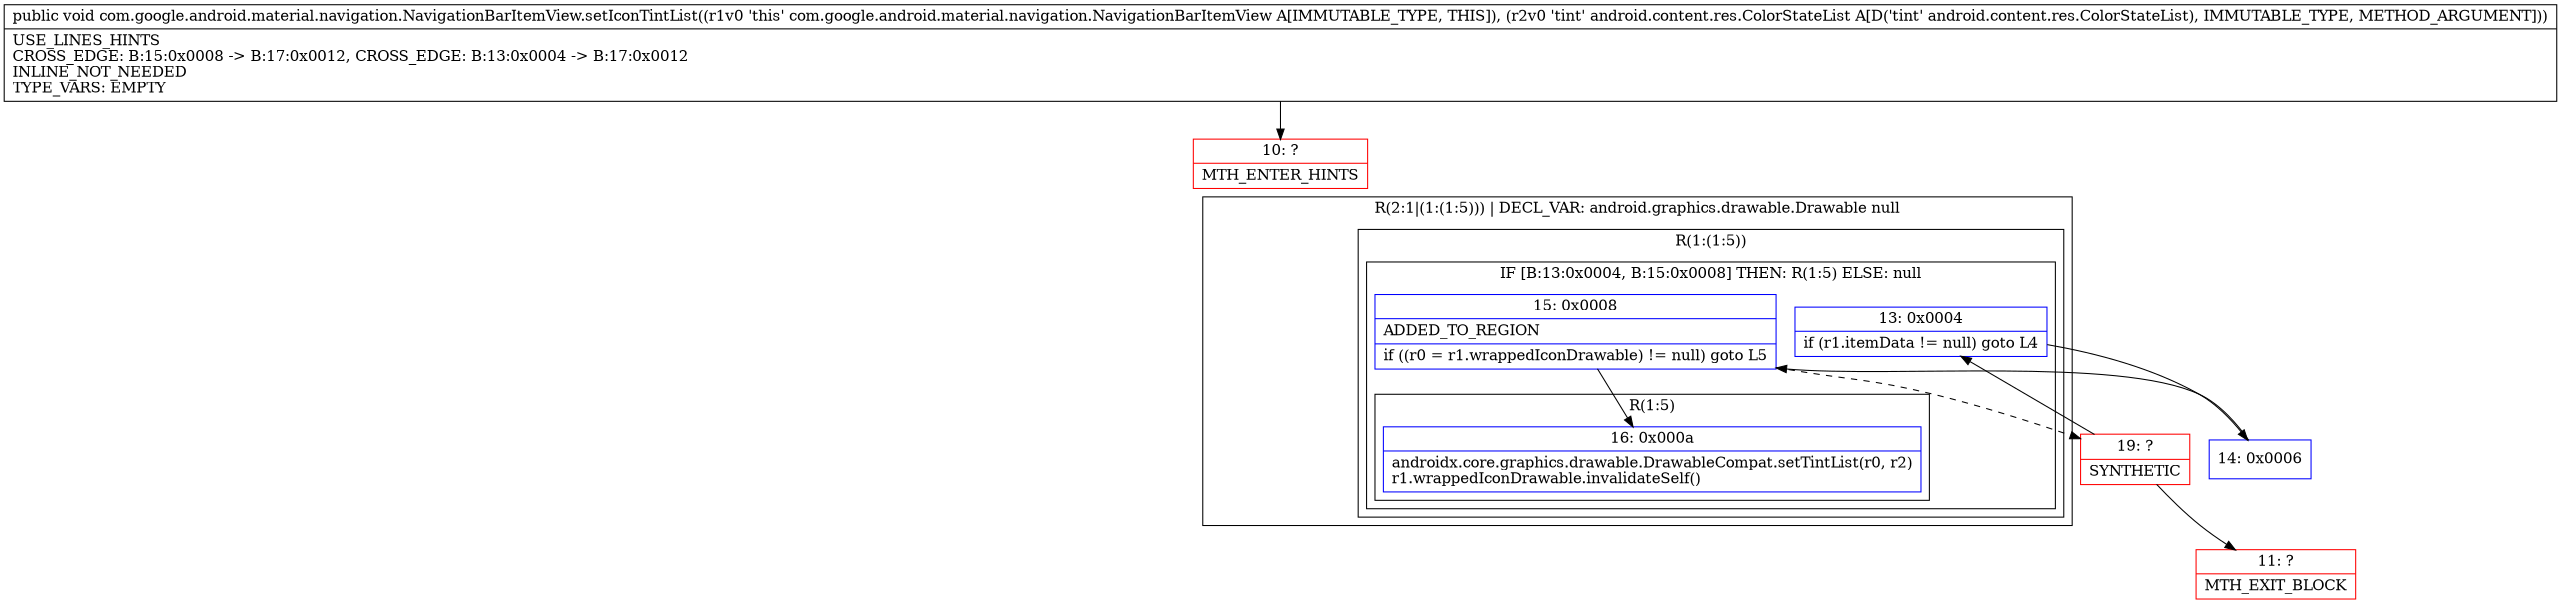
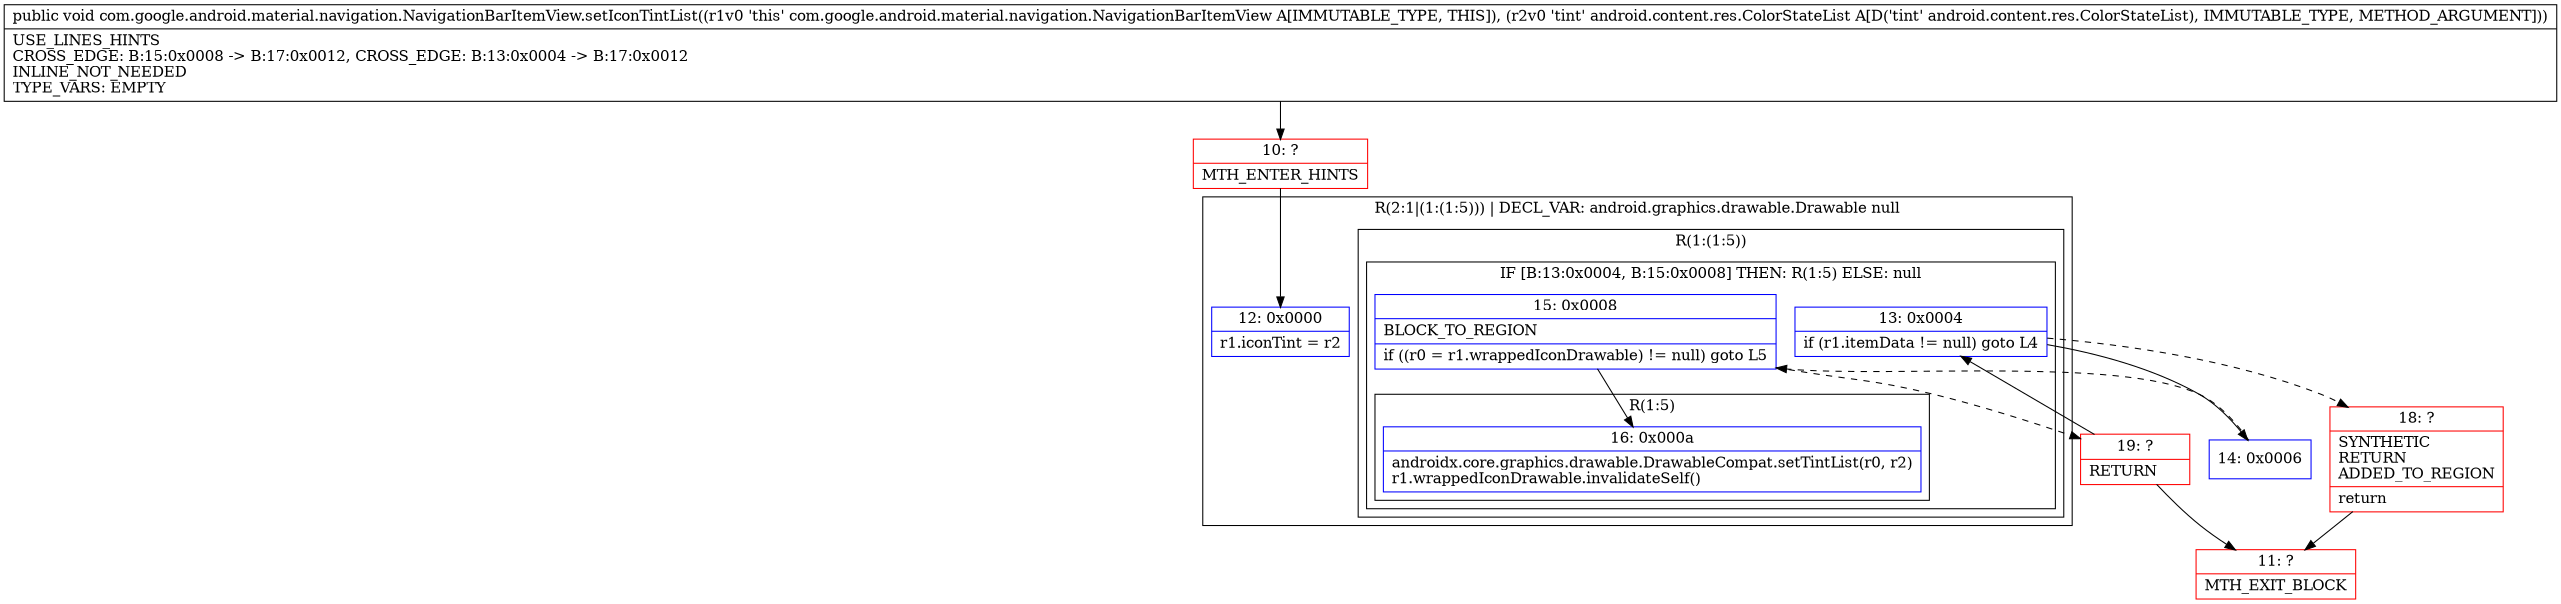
node "15: 0x0008": text "ADDED_TO_REGION" -> "BLOCK_TO_REGION"
node "12: 0x0000": added
edge "14: 0x0006" -> "15: 0x0008": style solid -> dashed
node "18: ?": added
node "19: ?": text "SYNTHETIC" -> "RETURN"
